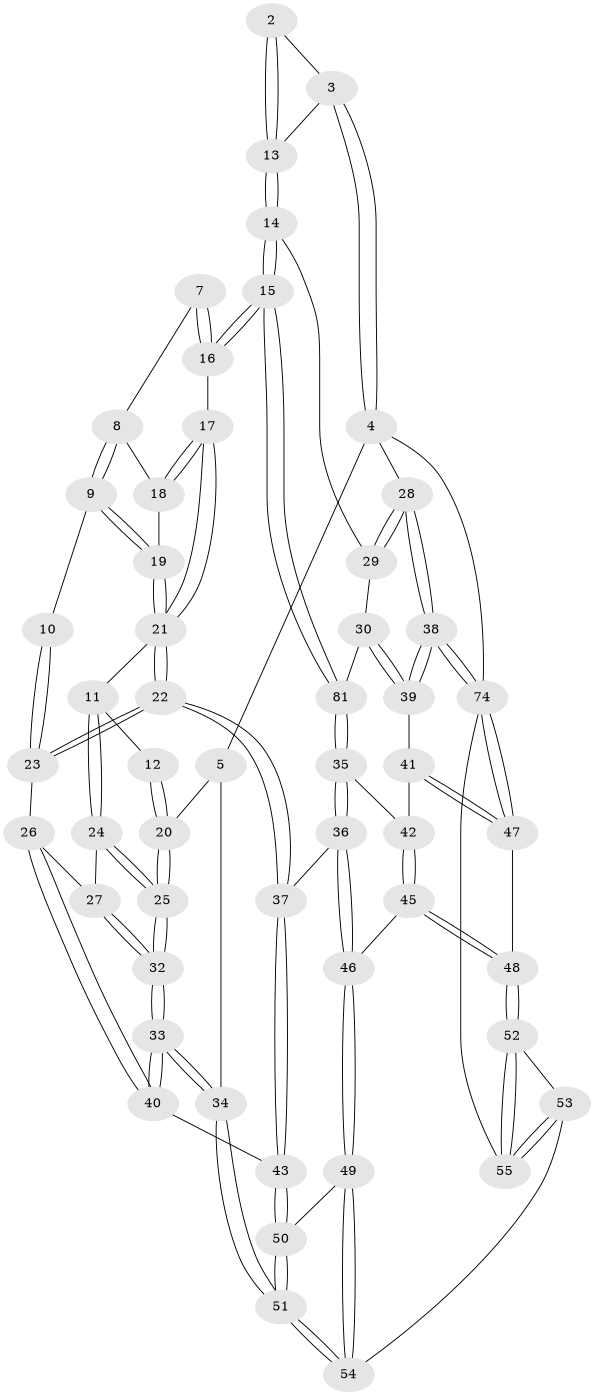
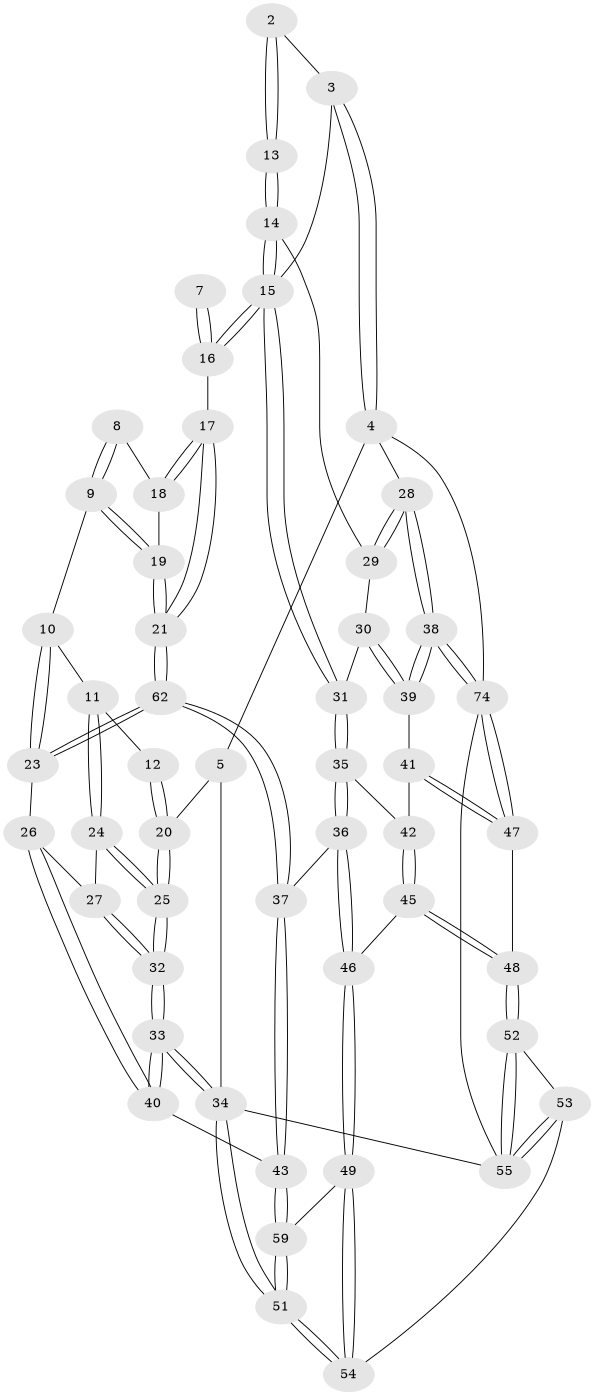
edge "3" -- "13": now "3" -- "15"
edge "7" -- "8": removed
edge "21" -- "11": now "10" -- "11"
node "22": label "22" -> "62"
node "81": label "81" -> "31"
edge "34" -- "55": added
node "50": label "50" -> "59"
